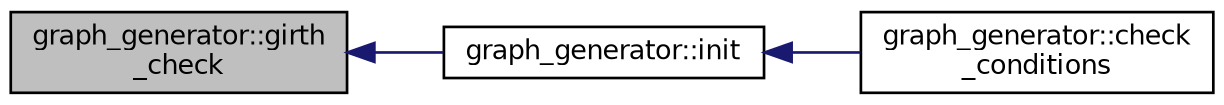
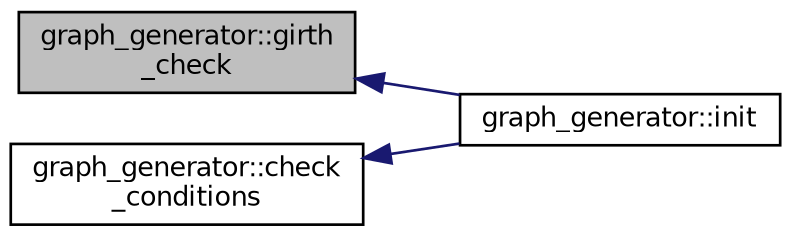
edge "graph_generator::check _conditions" -> "graph_generator::init": reversed
